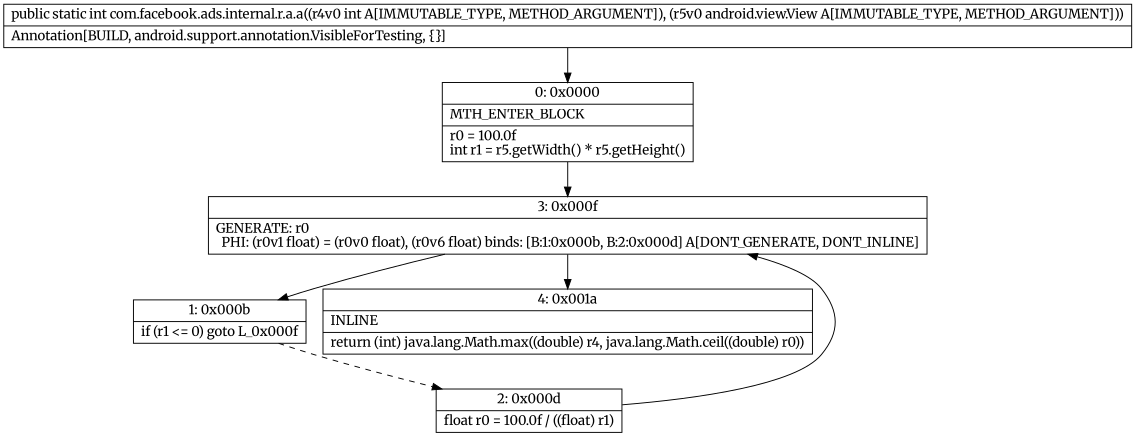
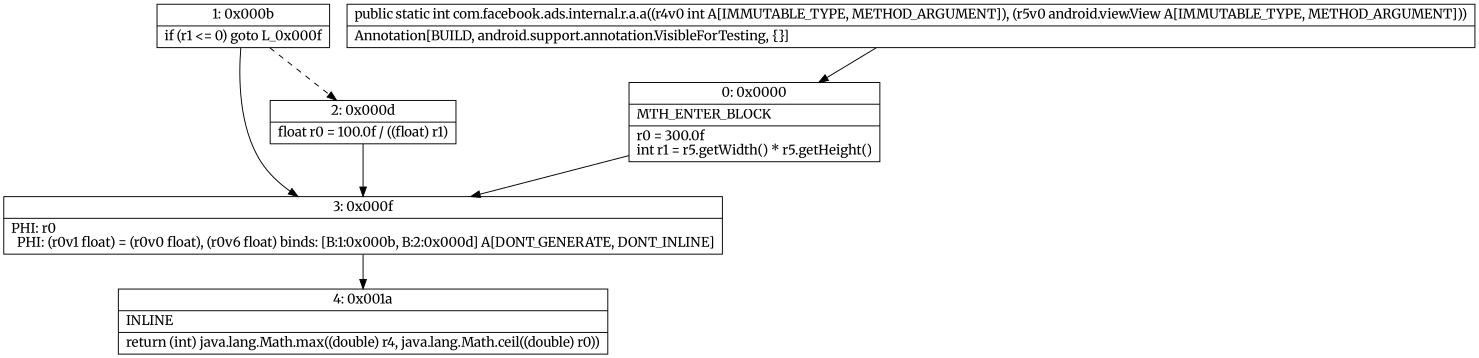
node "0: 0x0000": text "r0 = 100.0f" -> "r0 = 300.0f"
node "3: 0x000f": text "GENERATE: r0" -> "PHI: r0"
edge "3: 0x000f" -> "1: 0x000b": reversed
